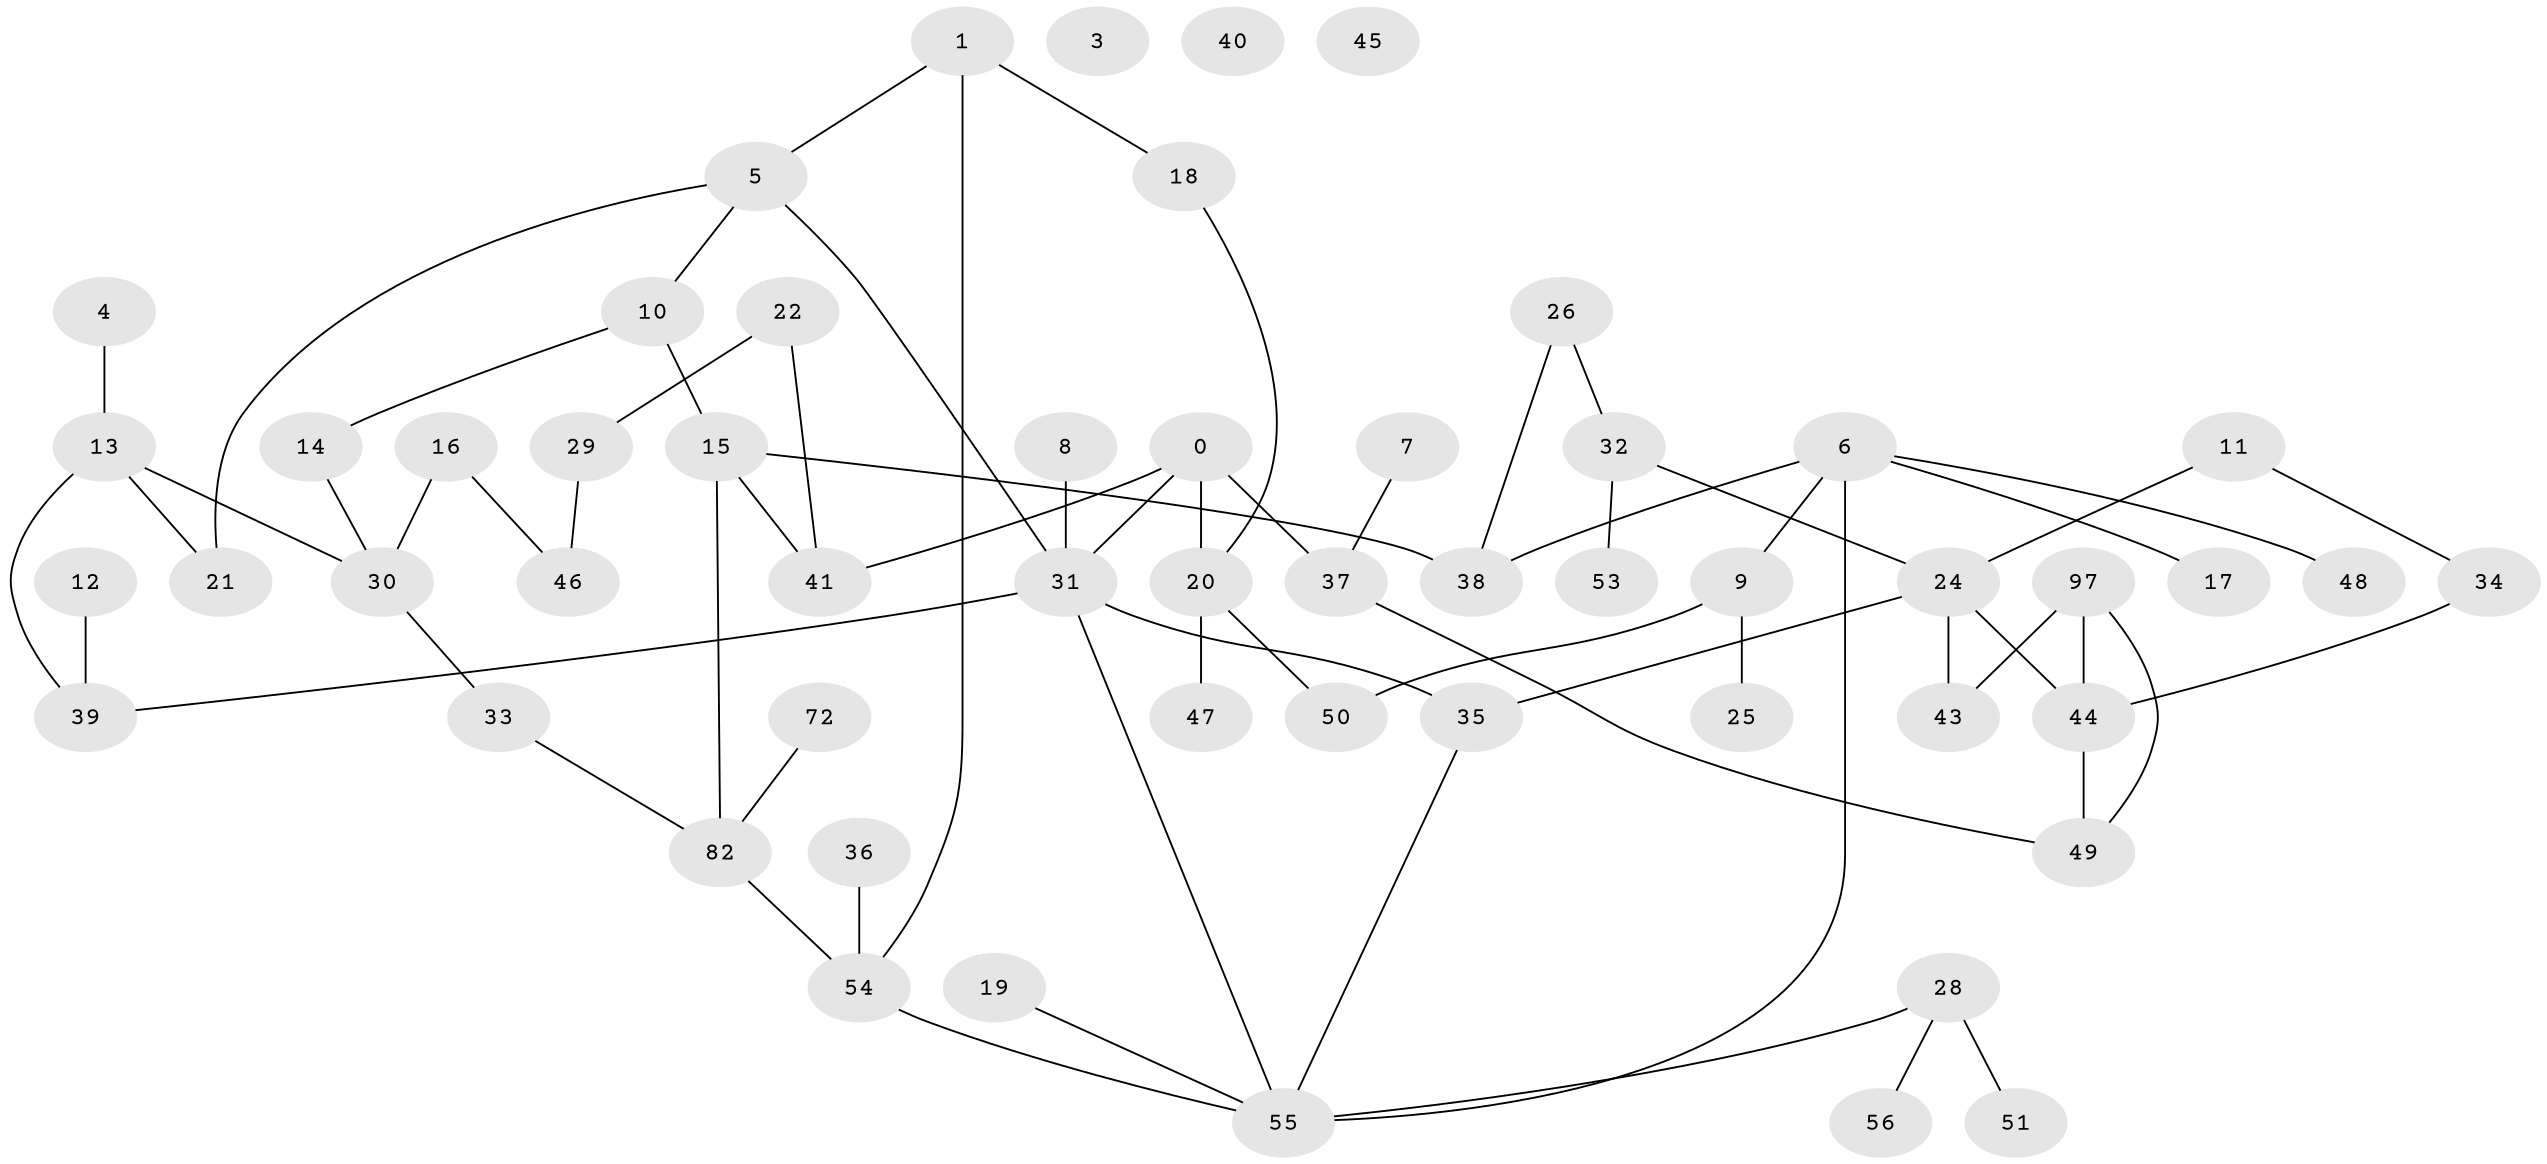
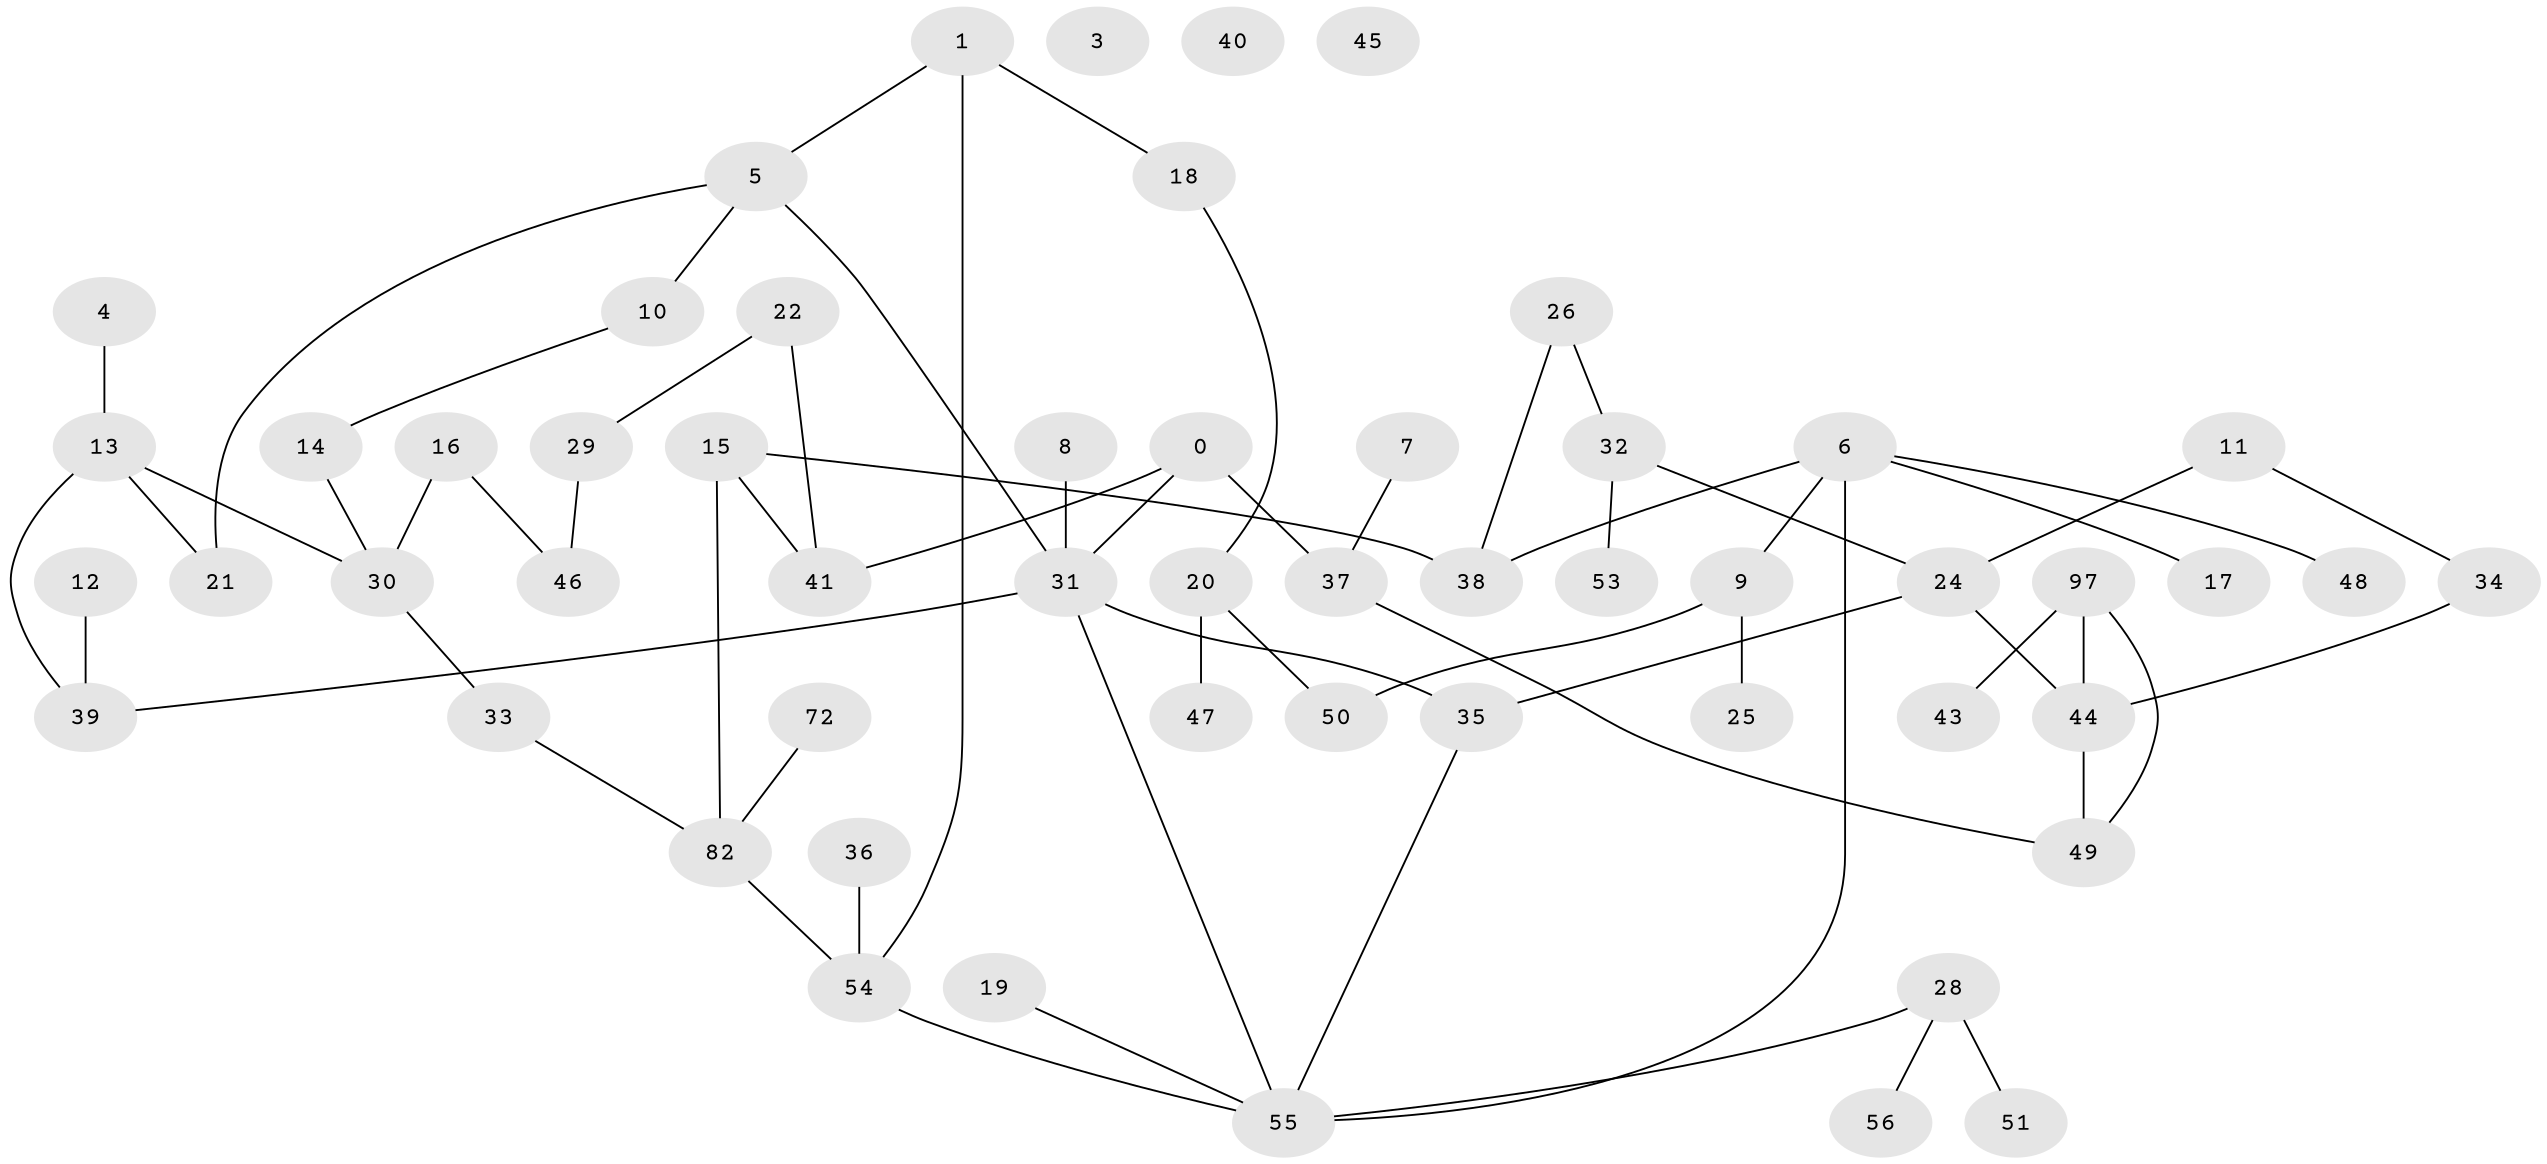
edge "10" -- "15": removed
edge "0" -- "20": removed
edge "24" -- "43": removed
